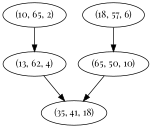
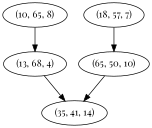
node "(10, 65, 2)": label "(10, 65, 2)" -> "(10, 65, 8)"
node "(18, 57, 6)": label "(18, 57, 6)" -> "(18, 57, 7)"
node "(13, 62, 4)": label "(13, 62, 4)" -> "(13, 68, 4)"
node "(35, 41, 18)": label "(35, 41, 18)" -> "(35, 41, 14)"
